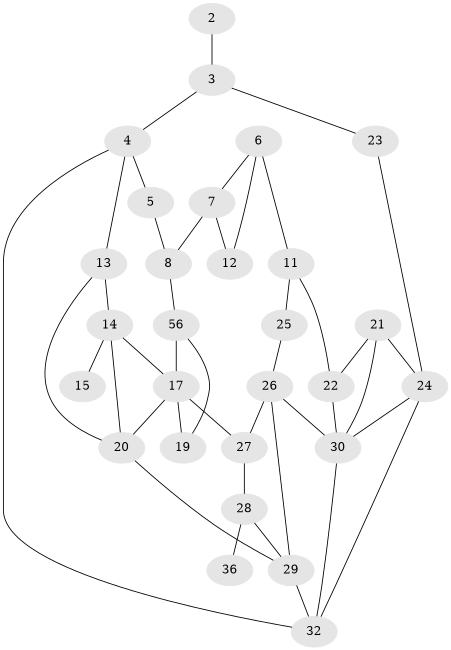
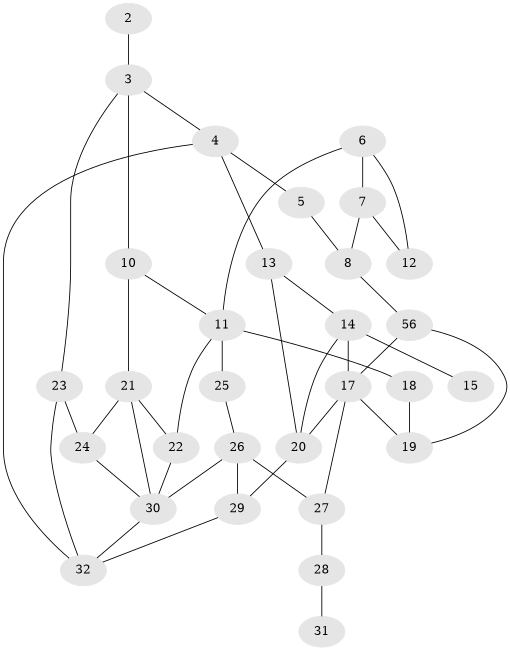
node "10": added
node "18": added
edge "24" -- "32": now "23" -- "32"
edge "28" -- "29": removed
node "36": label "36" -> "31"
